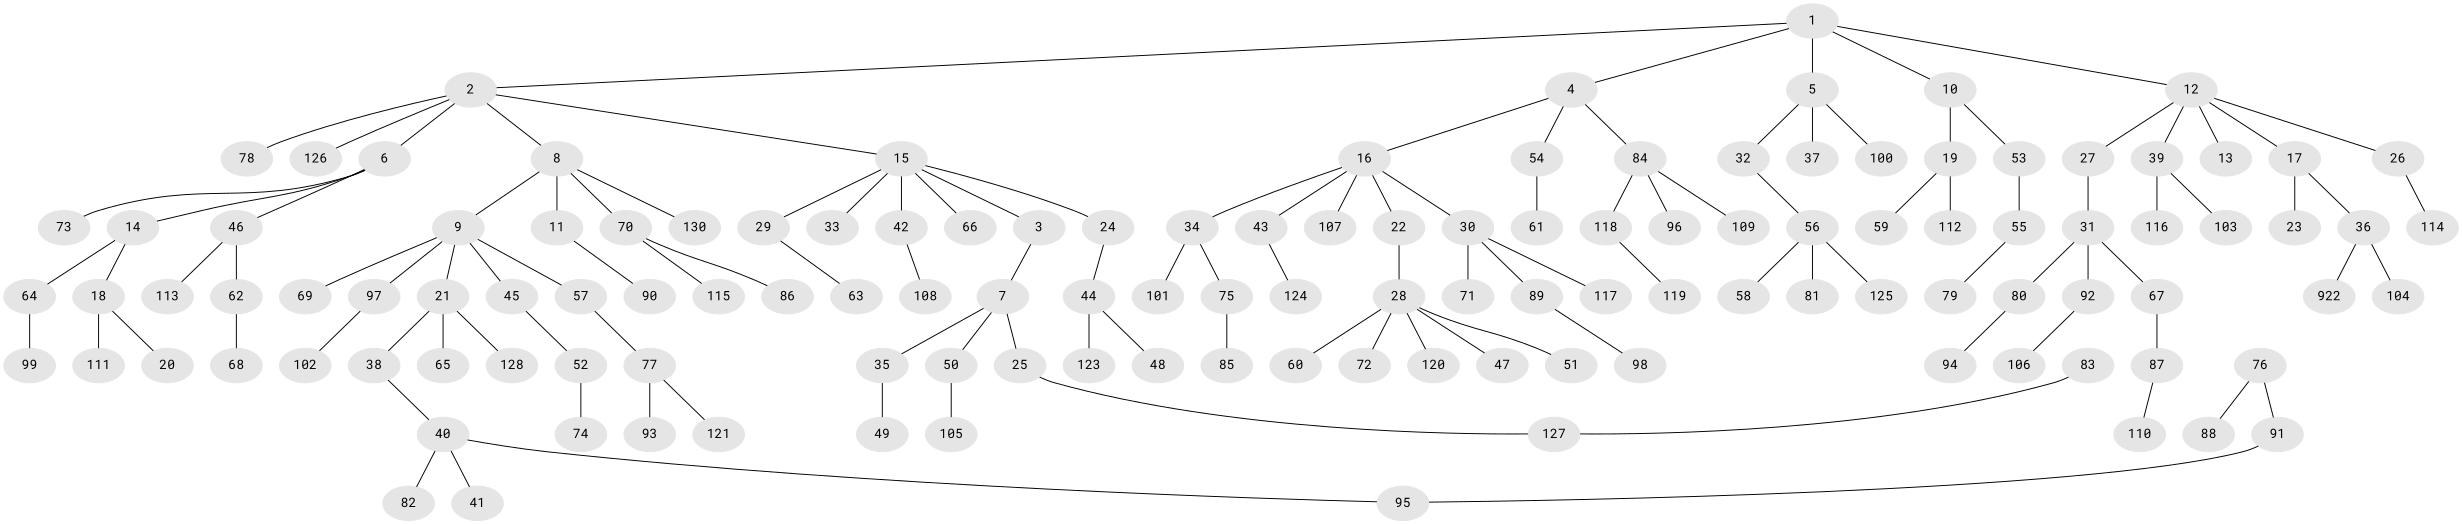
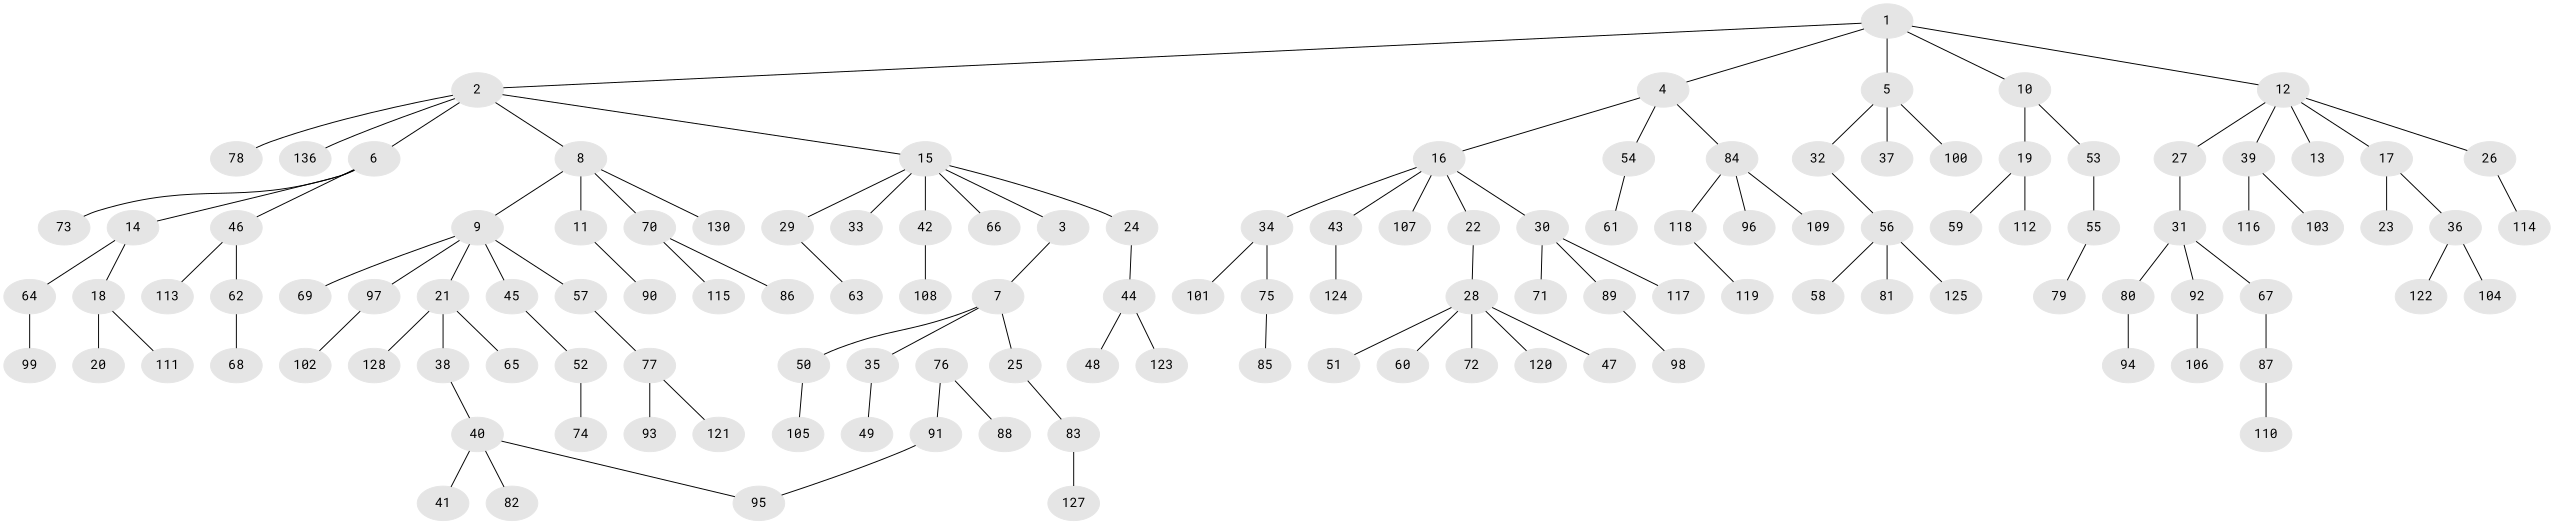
node "126": label "126" -> "136"
node "922": label "922" -> "122"
edge "25" -- "127": now "25" -- "83"
